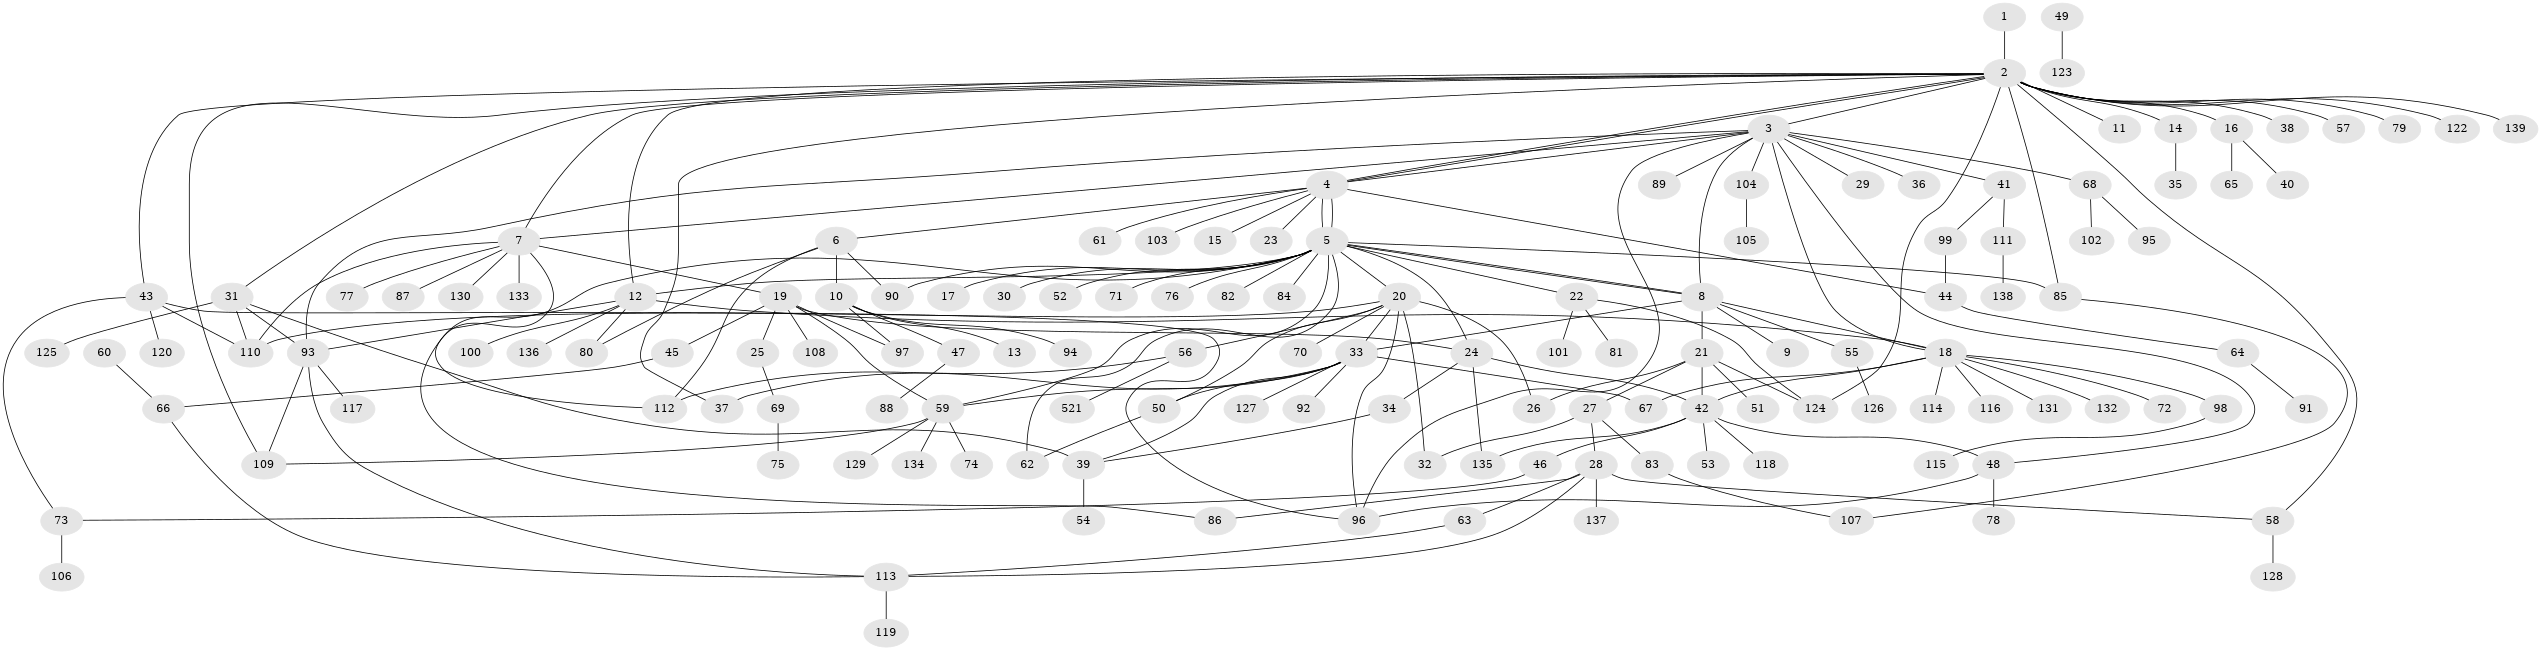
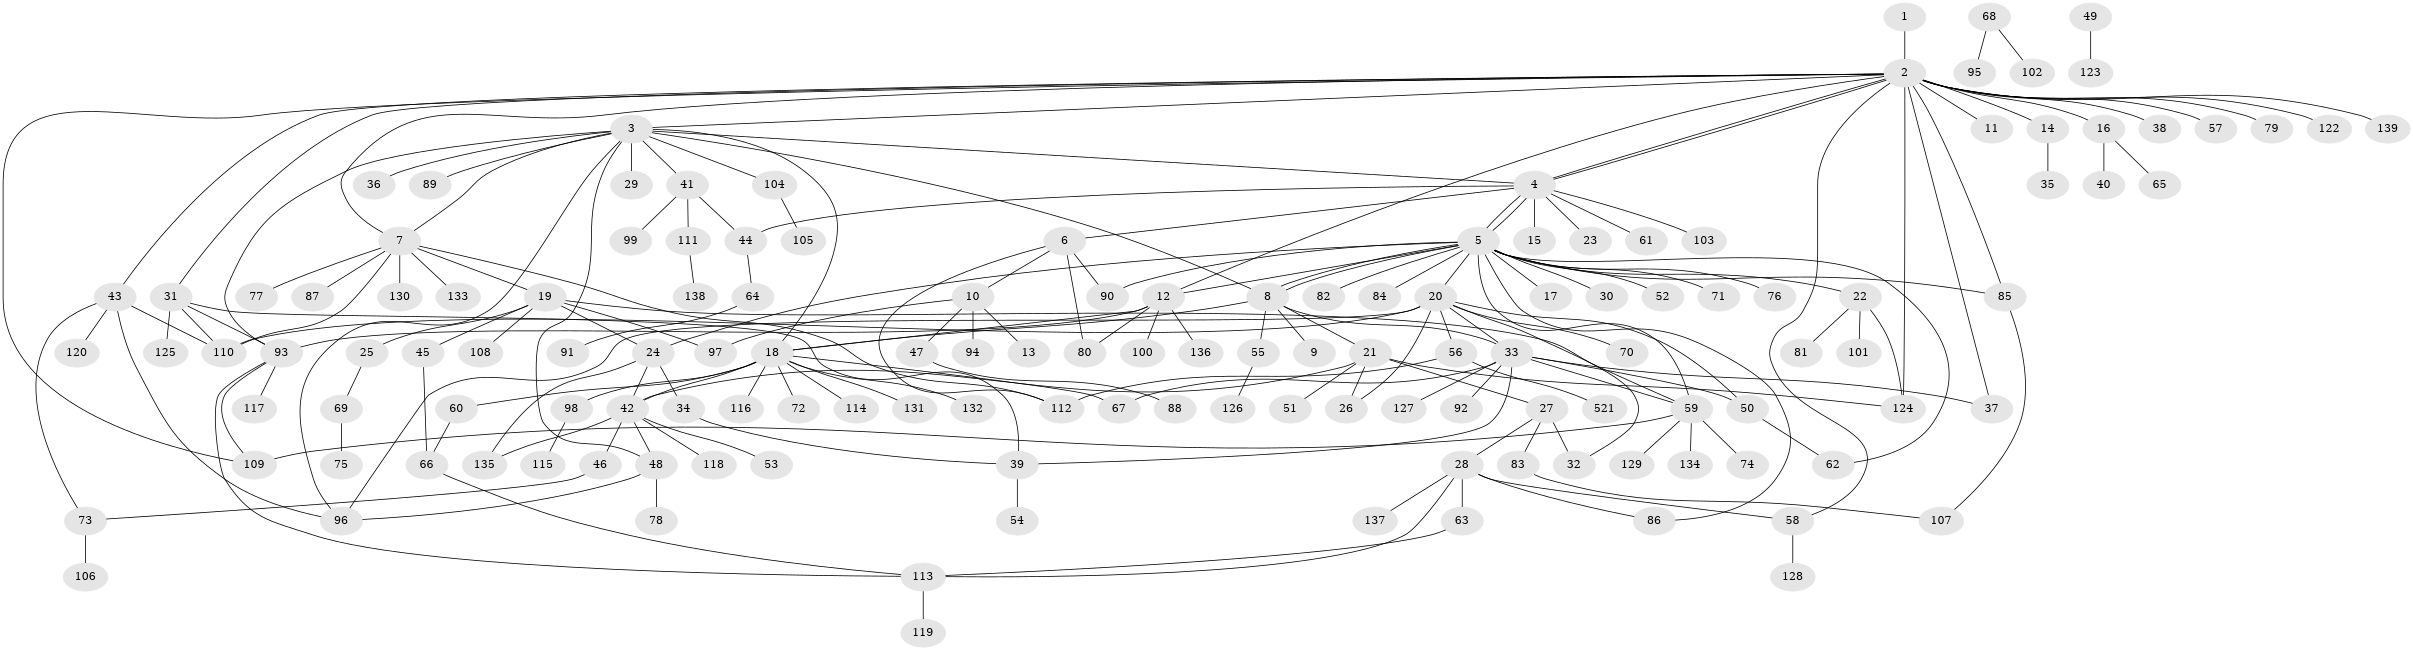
edge "3" -- "68": removed
edge "99" -- "44": now "41" -- "44"
edge "18" -- "60": added
